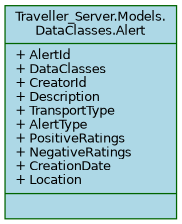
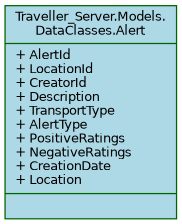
node "Traveller_Server.Models.": text "+ DataClasses" -> "+ LocationId"
